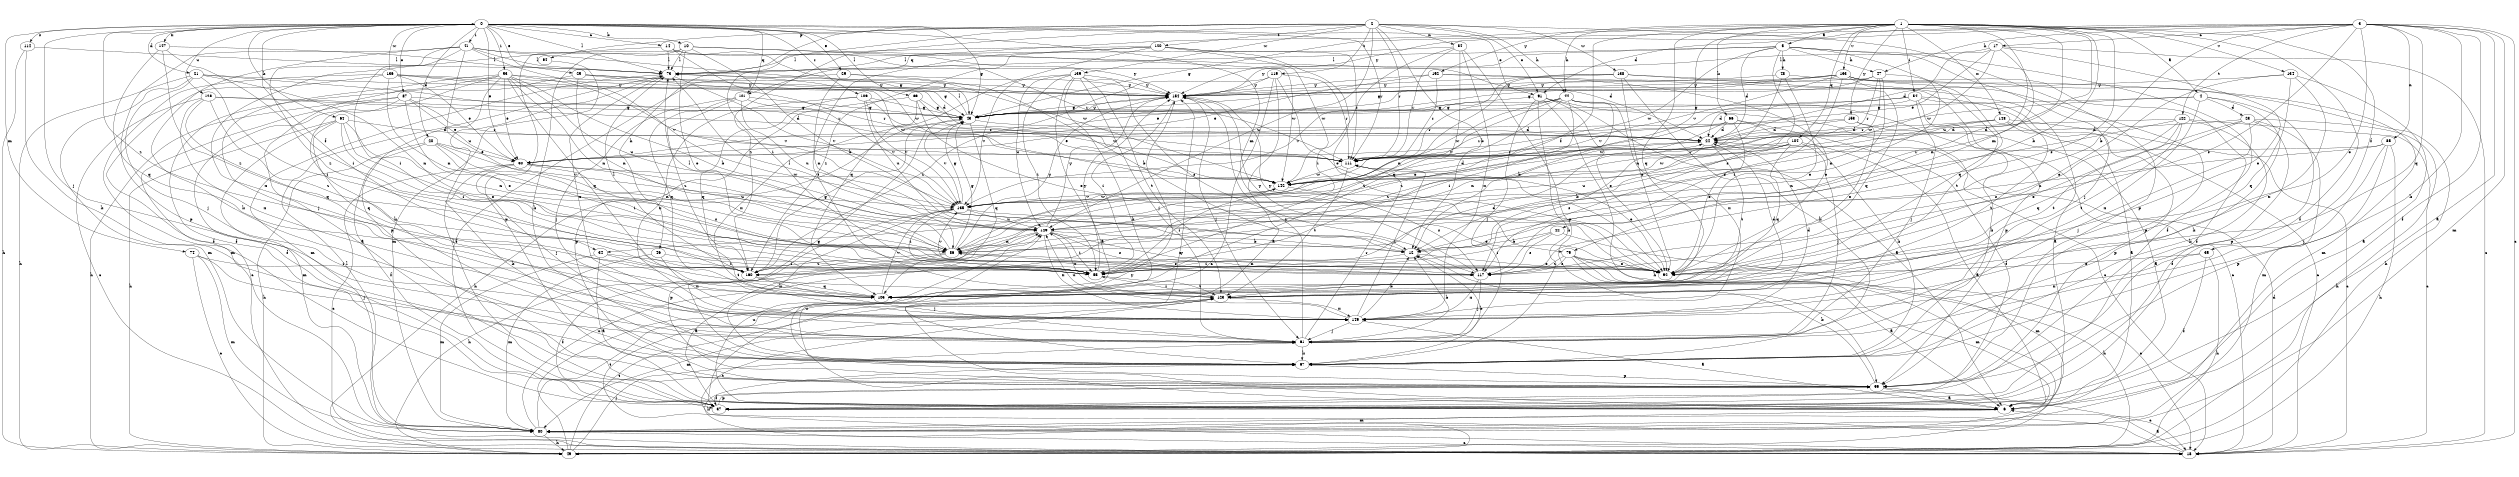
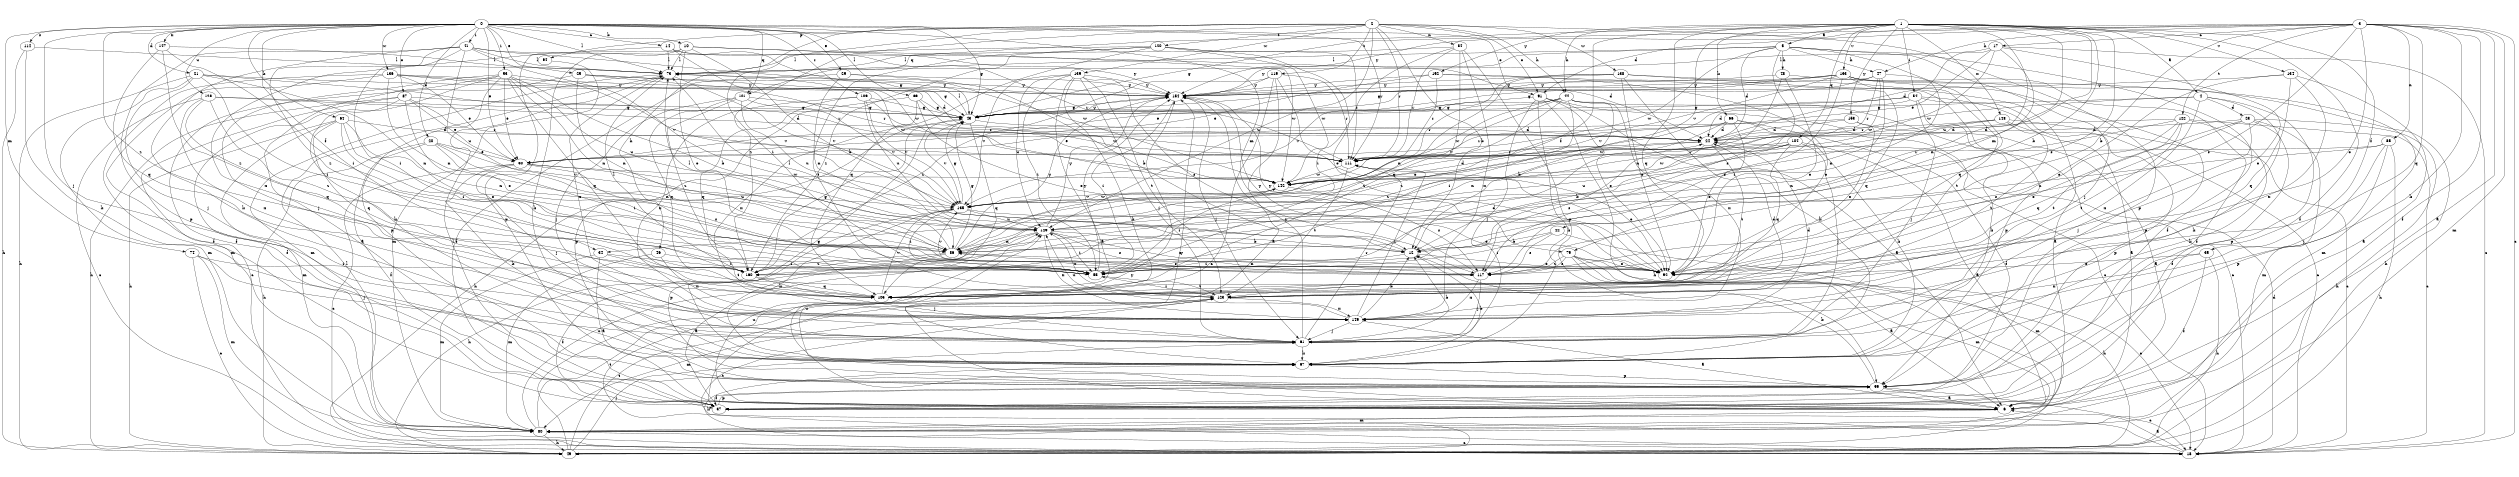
edge "136" -> "0": reversed
edge "53" -> "154": removed, label "y"
